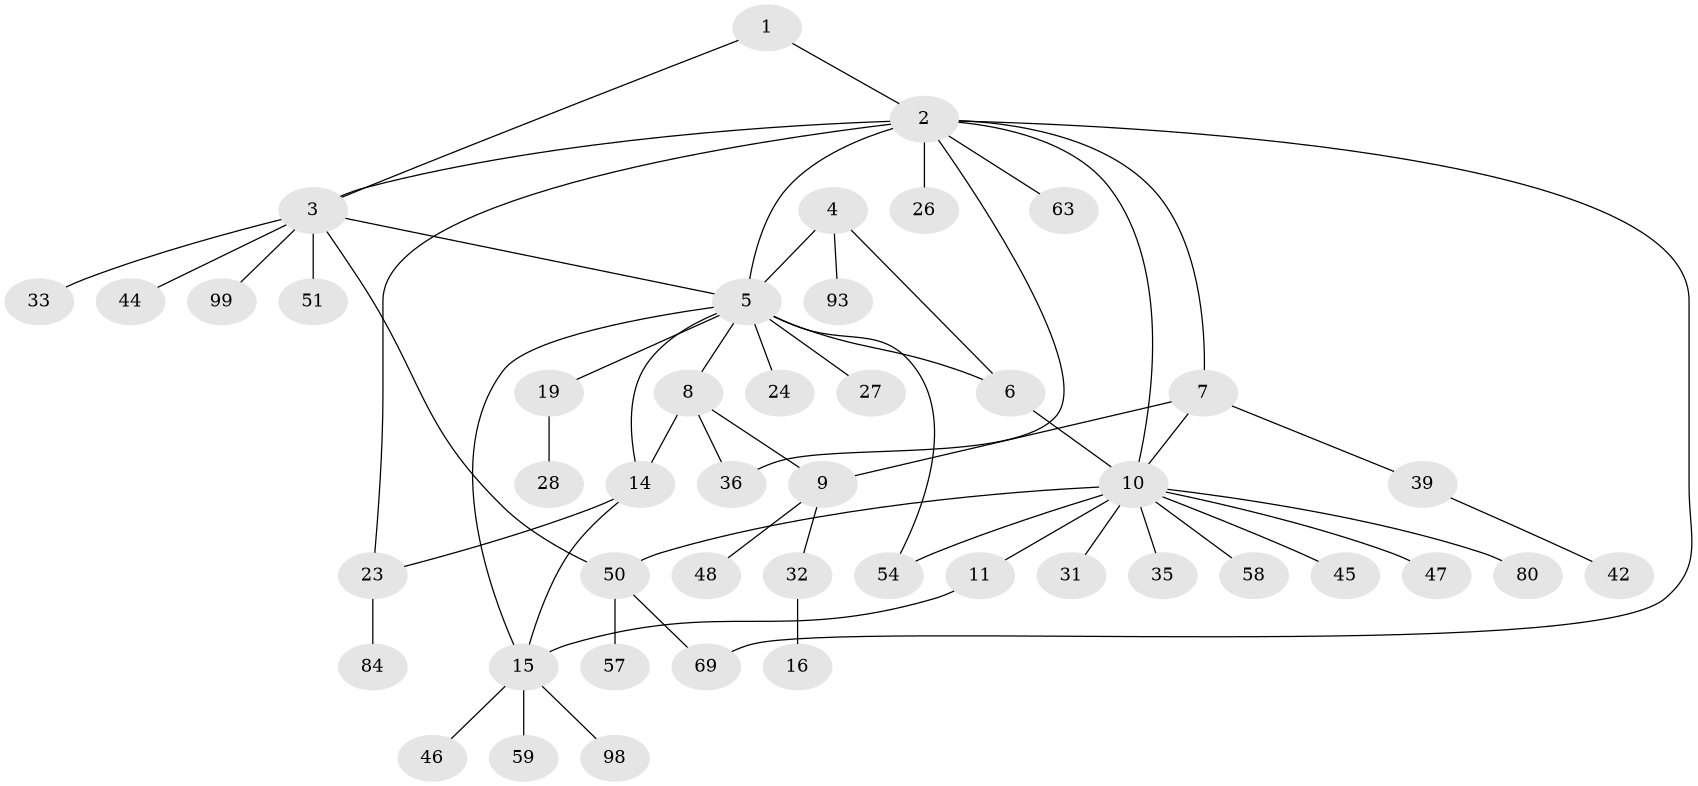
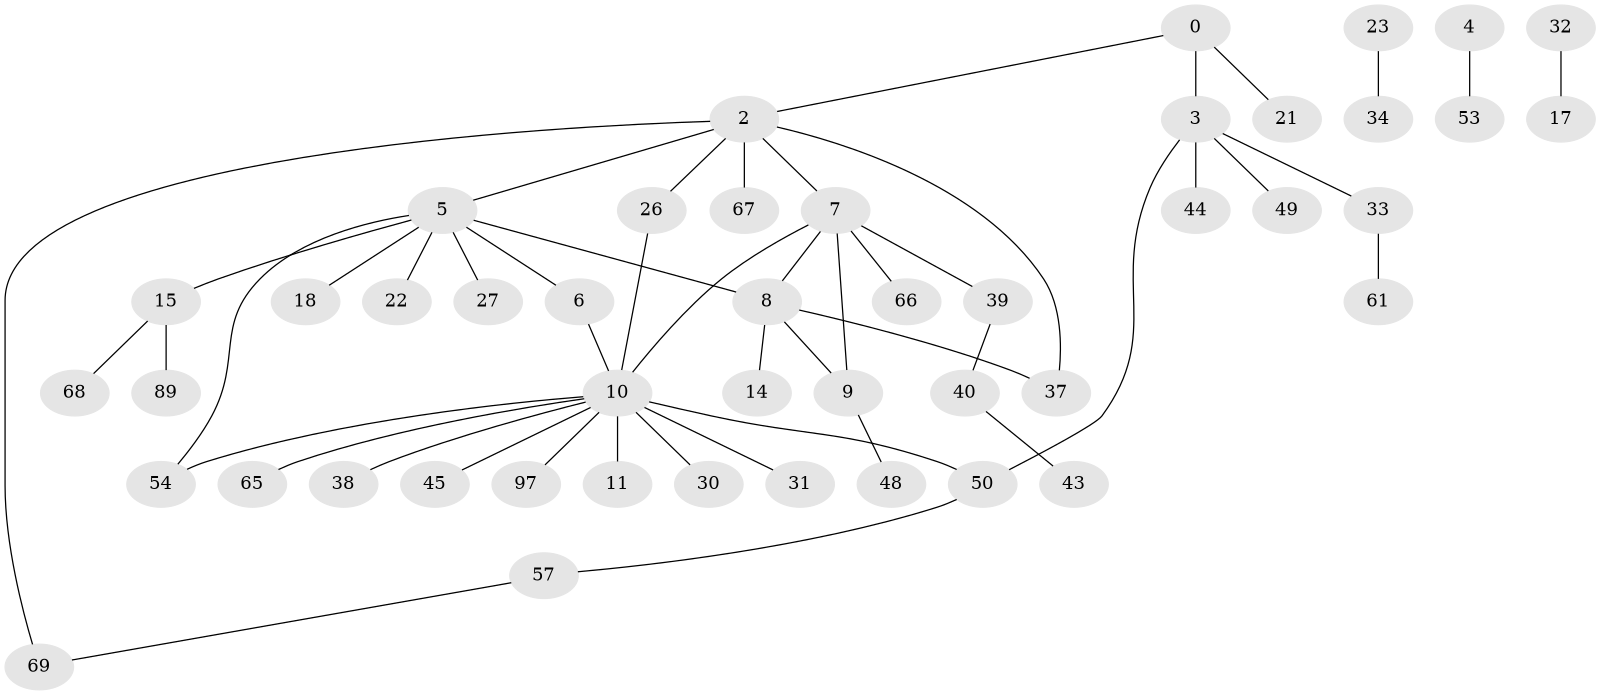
node "1": label "1" -> "0"
node "21": added
edge "2" -- "3": removed
edge "2" -- "23": removed
node "63": label "63" -> "67"
edge "2" -- "10": now "26" -- "10"
edge "3" -- "5": removed
edge "4" -- "5": removed
edge "7" -- "8": added
node "99": label "99" -> "49"
node "51": removed
node "93": label "93" -> "53"
node "66": added
edge "4" -- "6": removed
node "61": added
edge "5" -- "14": removed
node "19": label "19" -> "18"
node "24": label "24" -> "22"
node "28": removed
node "36": label "36" -> "37"
node "43": added
edge "9" -- "32": removed
edge "14" -- "23": removed
edge "14" -- "15": removed
node "35": label "35" -> "65"
node "58": label "58" -> "38"
node "47": label "47" -> "97"
node "80": label "80" -> "30"
node "42": label "42" -> "40"
edge "50" -- "69": now "57" -- "69"
edge "11" -- "15": removed
node "84": label "84" -> "34"
node "16": label "16" -> "17"
node "46": removed
node "59": label "59" -> "89"
node "98": label "98" -> "68"
